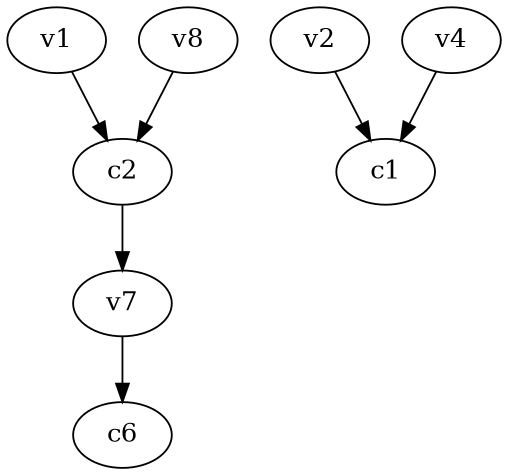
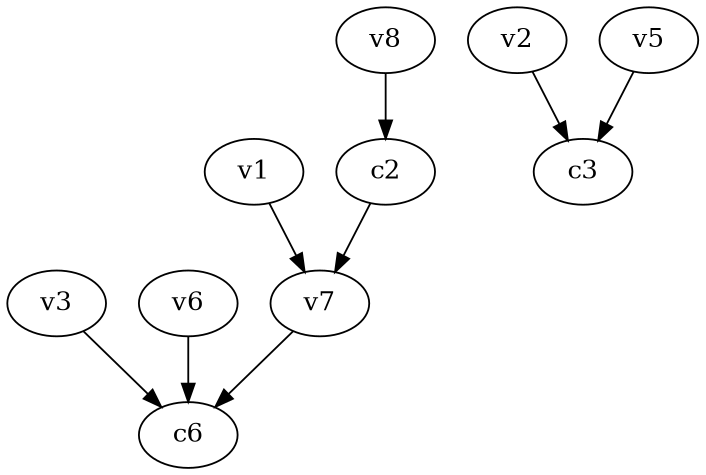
node "v4": label "v4" -> "v5"
edge "v1" -> "c2": now "v1" -> "v7"
node "c1": label "c1" -> "c3"
node "v3": added
node "v6": added
